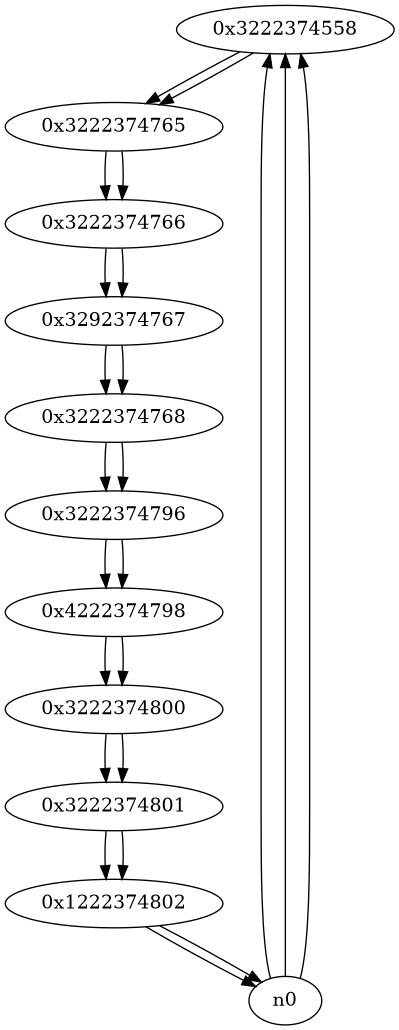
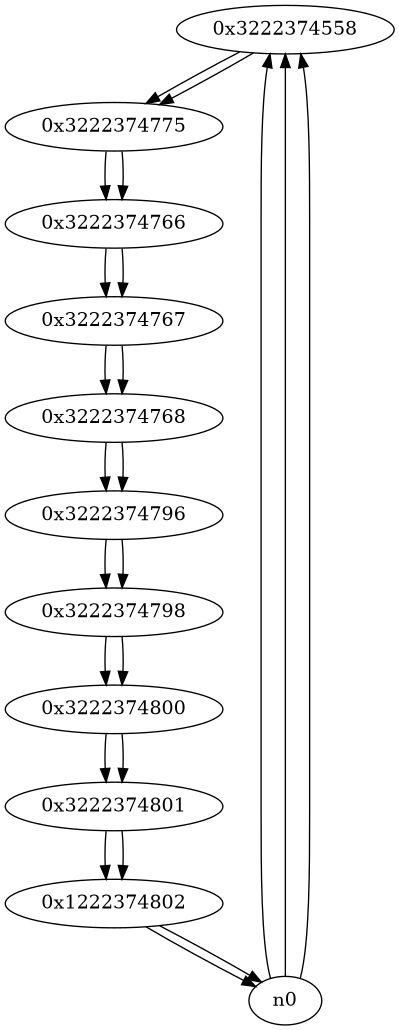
node "0x3222374765": label "0x3222374765" -> "0x3222374775"
node "0x3292374767": label "0x3292374767" -> "0x3222374767"
node "0x4222374798": label "0x4222374798" -> "0x3222374798"
